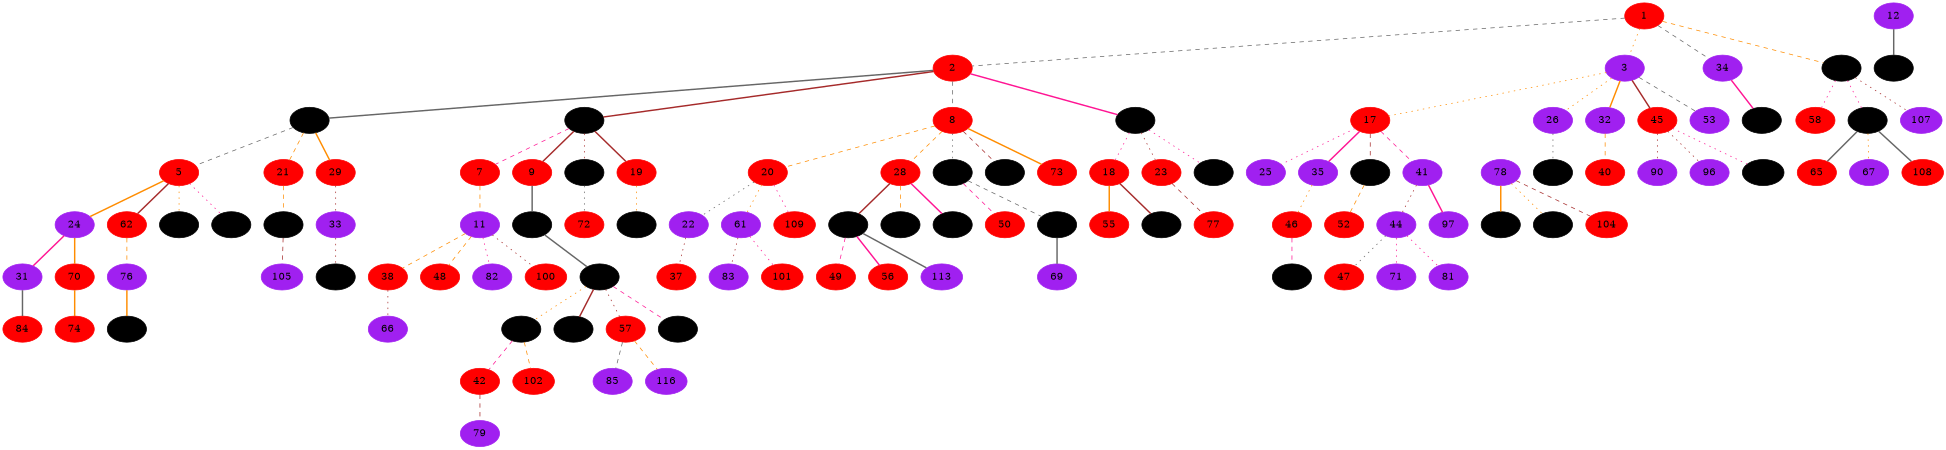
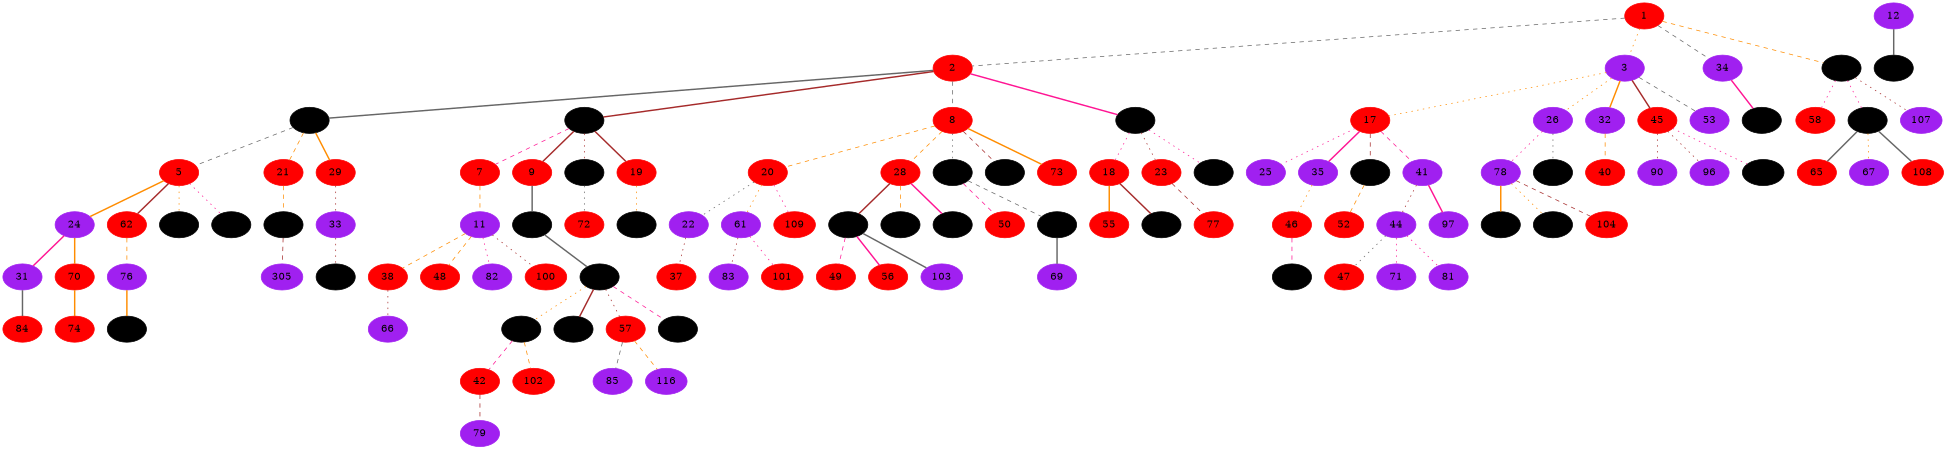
edge "26" -- "78": added
node "105": label "105" -> "305"
node "113": label "113" -> "103"
